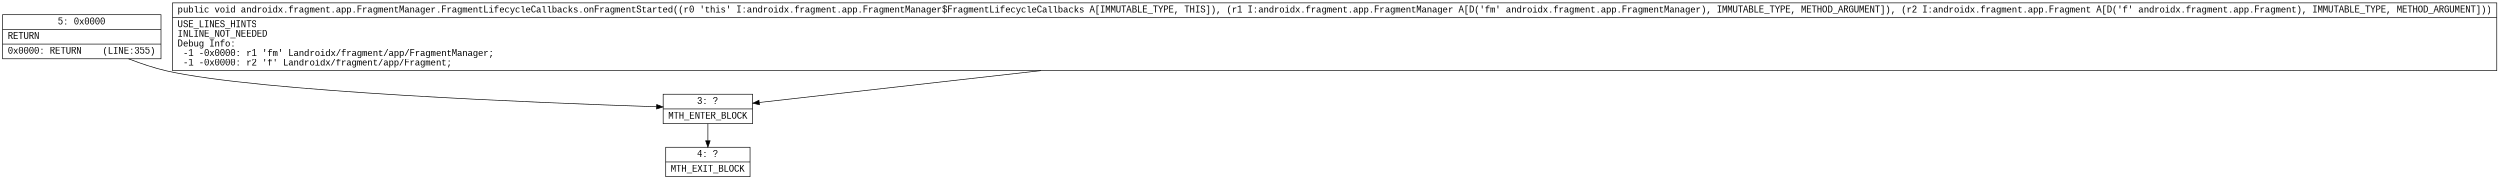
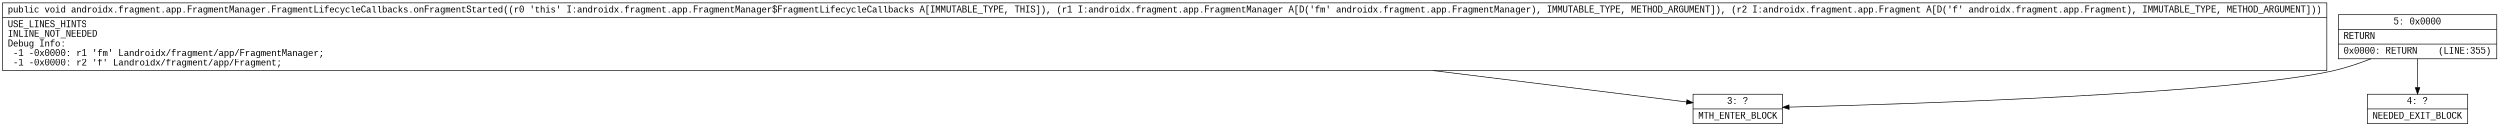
edge "3: ?" -> "4: ?": now "5: 0x0000" -> "4: ?"
node "4: ?": text "MTH_EXIT_BLOCK" -> "NEEDED_EXIT_BLOCK"
